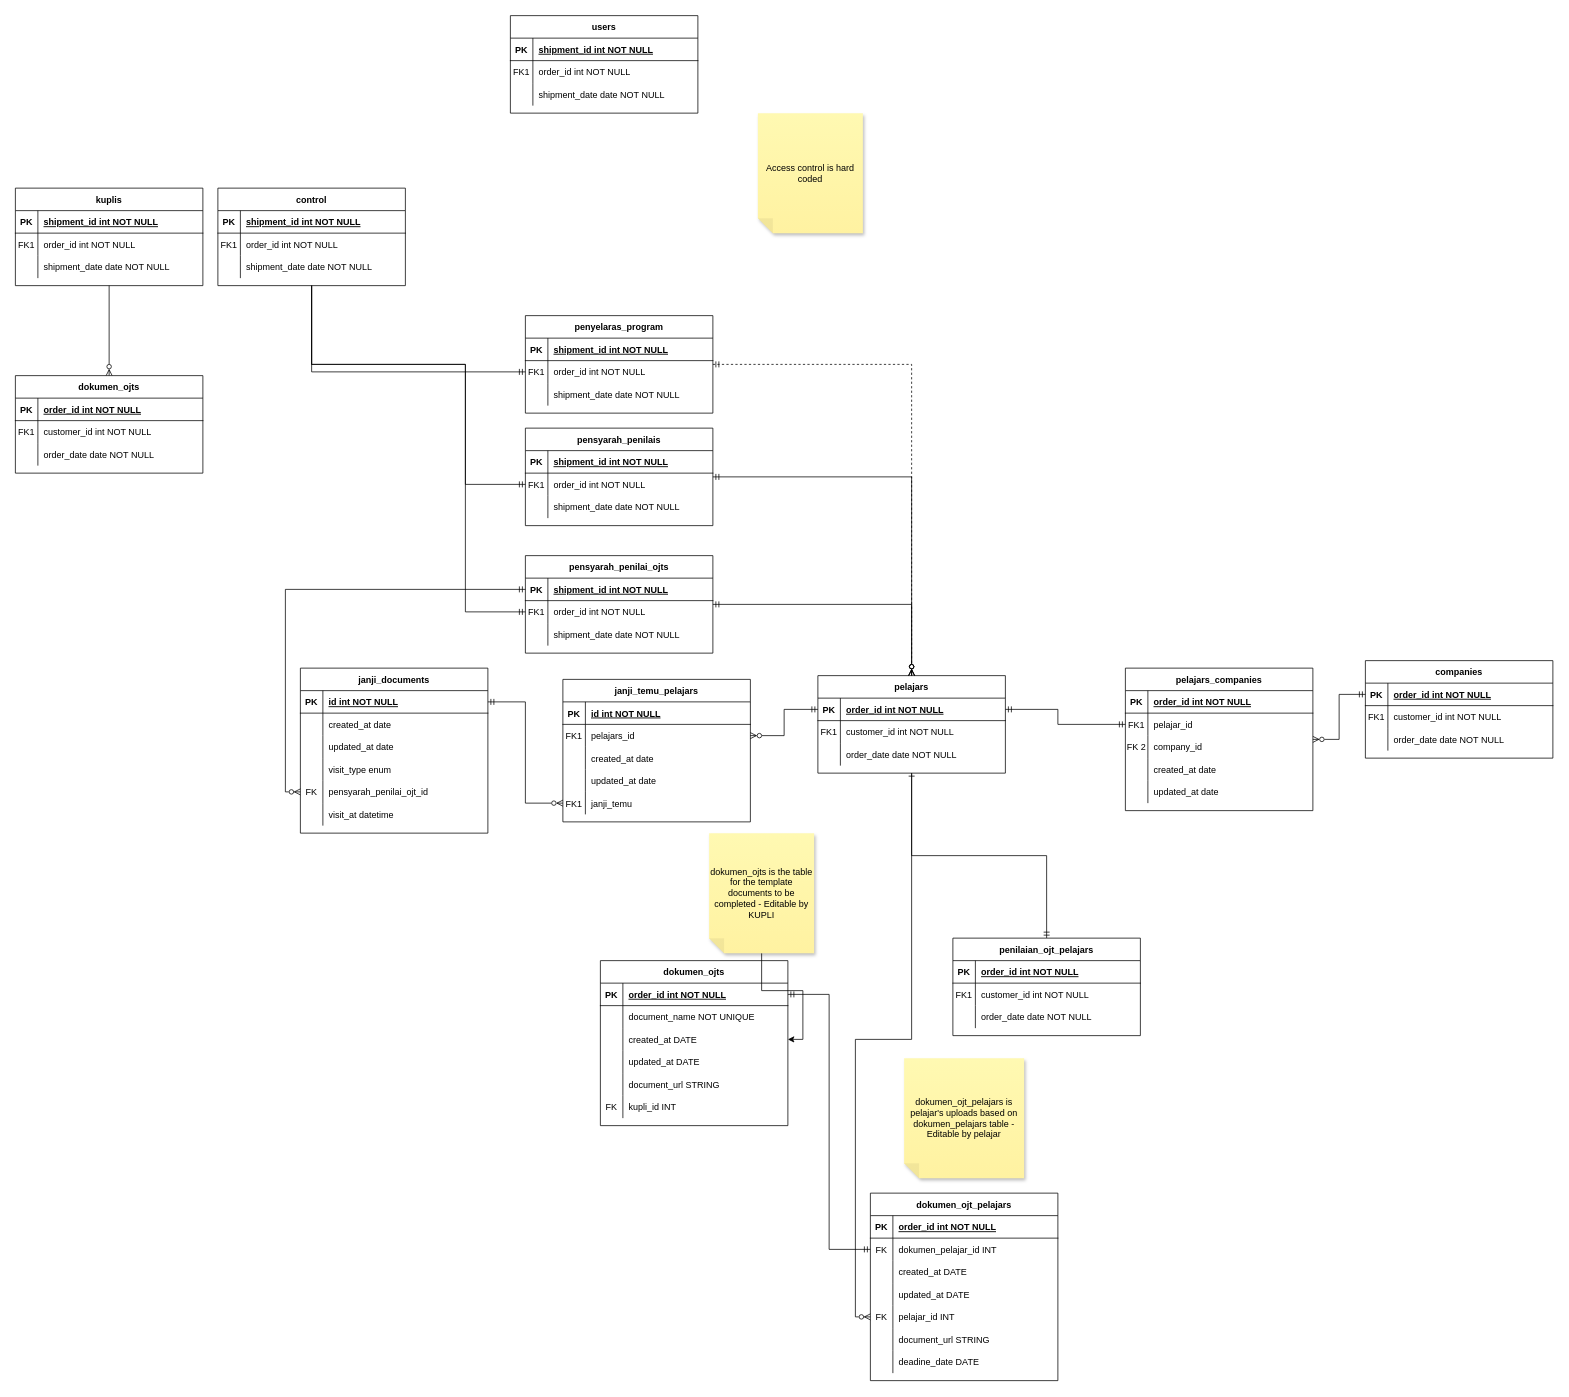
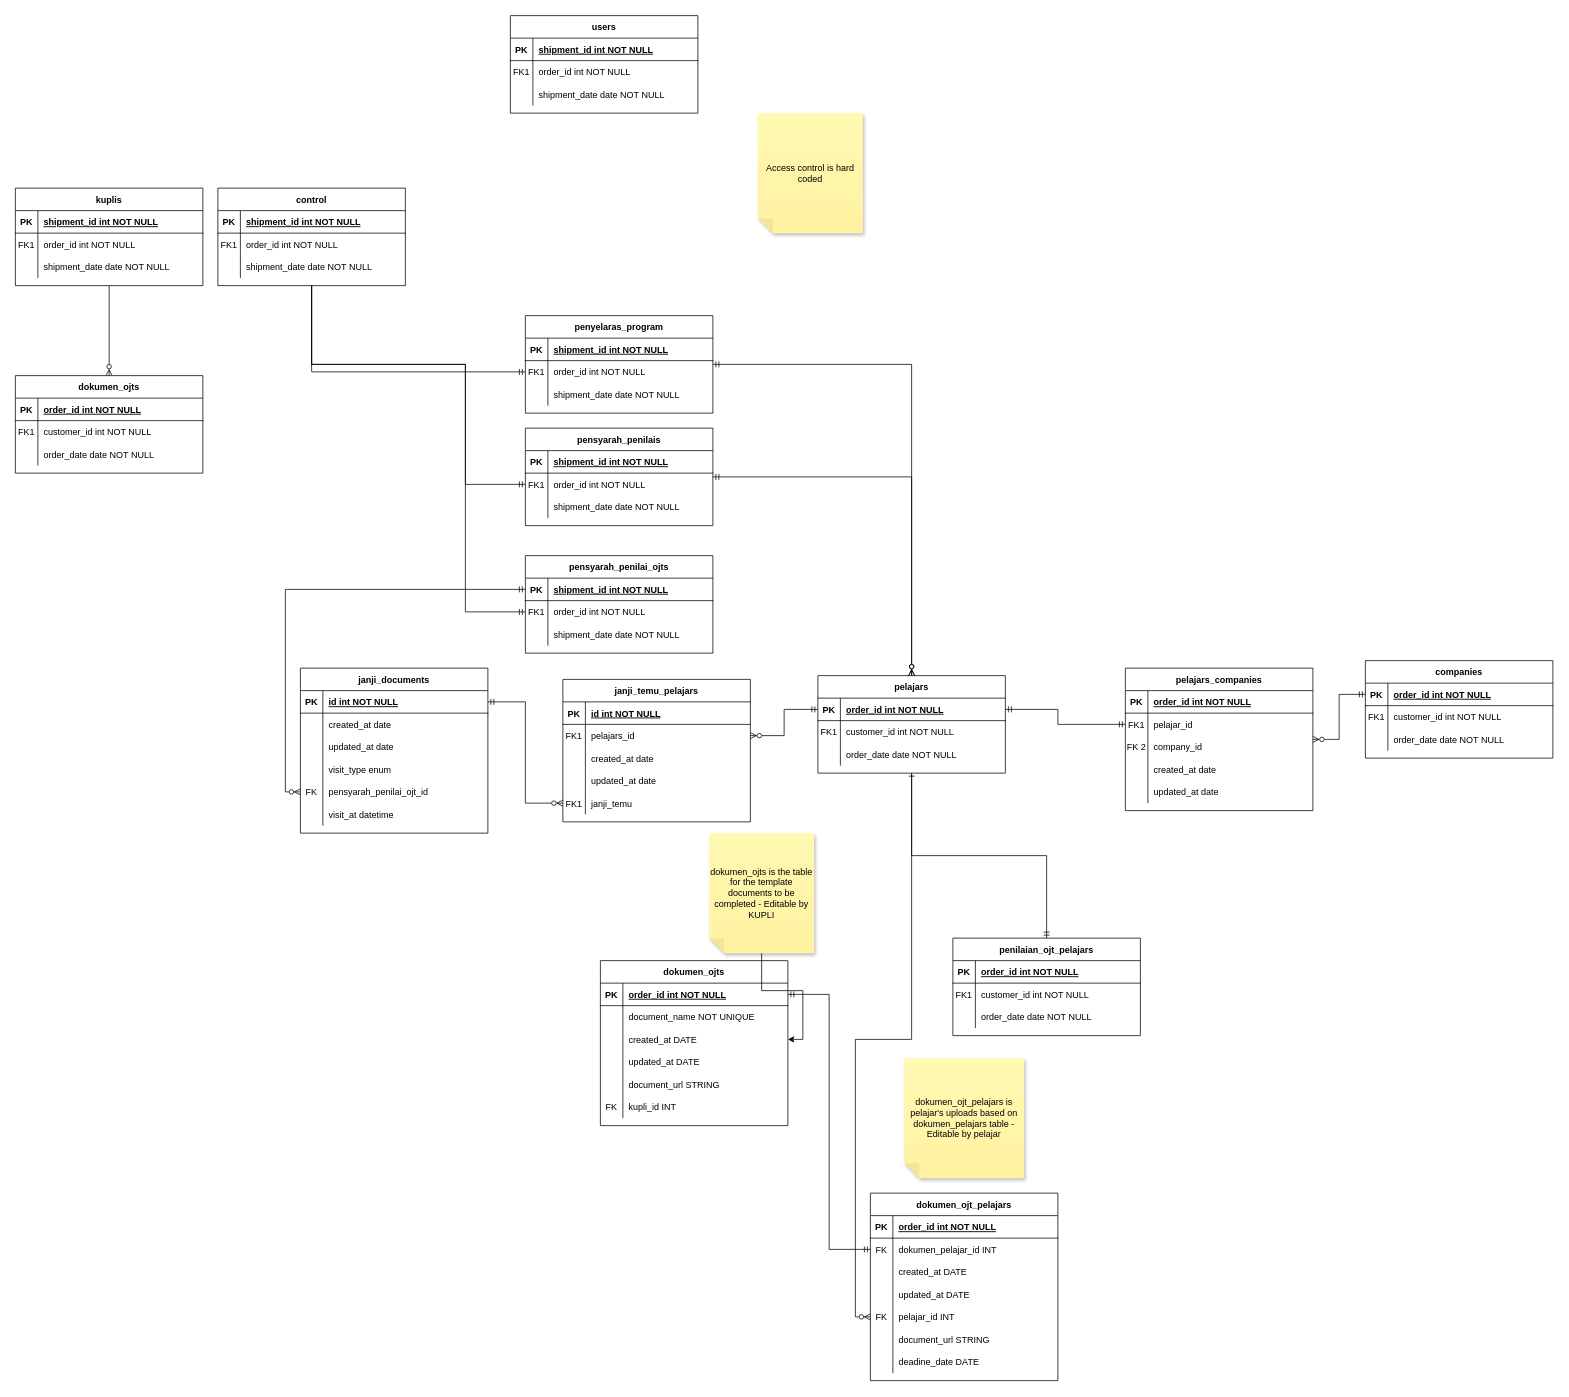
edge "penyelaras_program" -- "pelajars": style dashed -> solid
edge "pensyarah_penilai_ojts" -- "pelajars": removed
